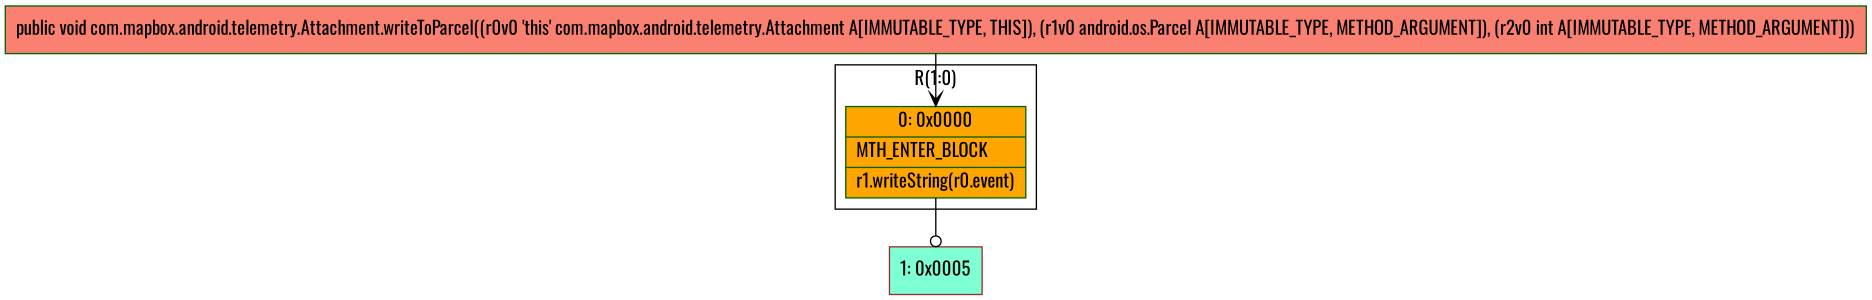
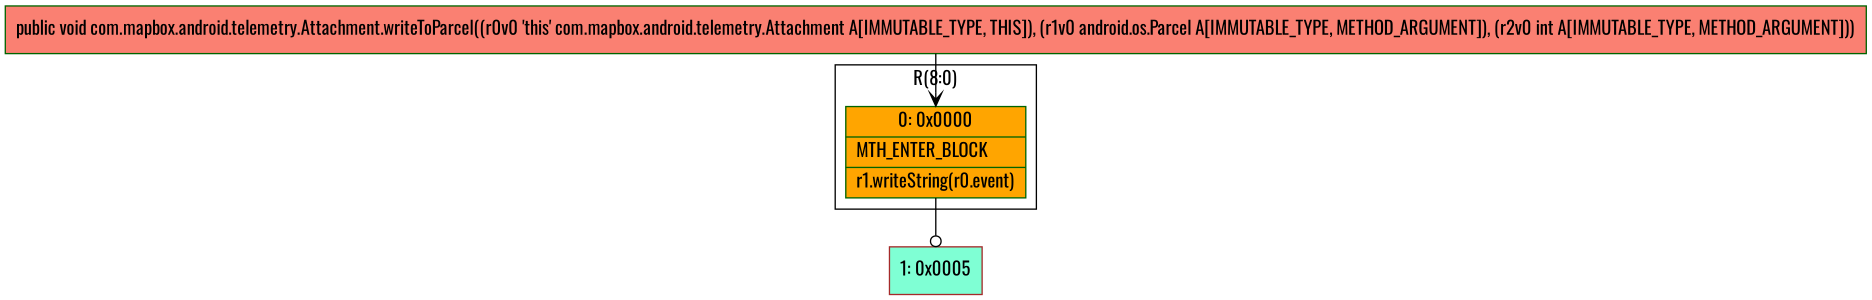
cluster "R(1:0)": label "R(1:0)" -> "R(8:0)"
